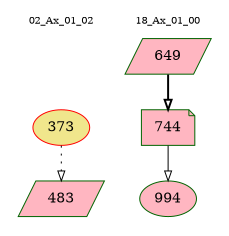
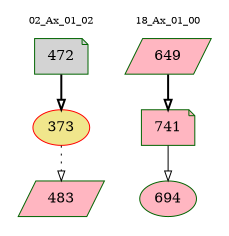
node "472": added
node "744": label "744" -> "741"
node "994": label "994" -> "694"
